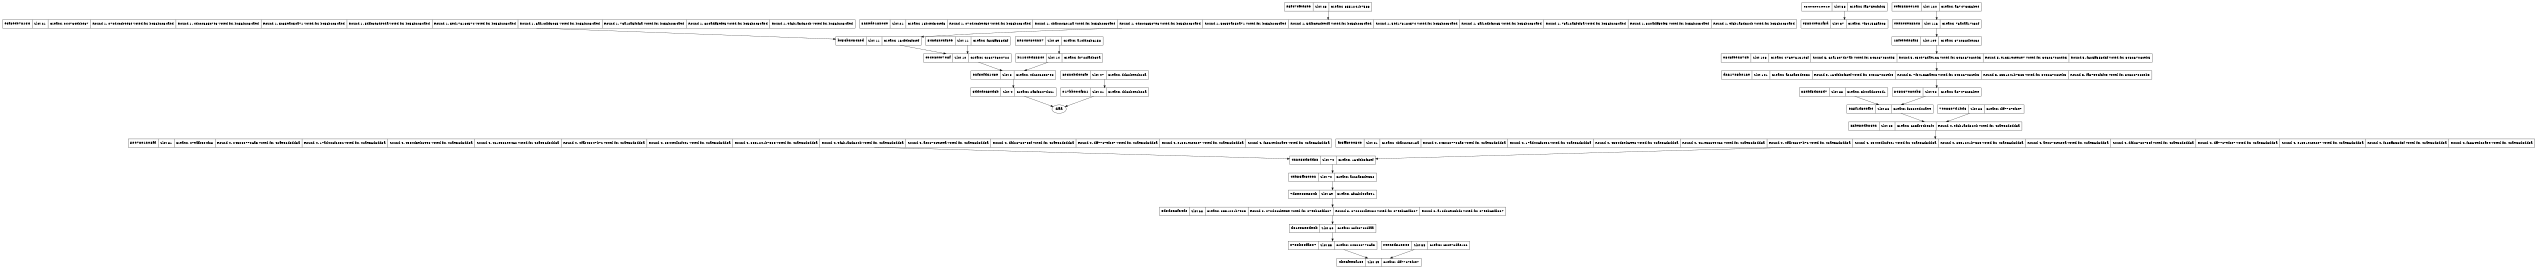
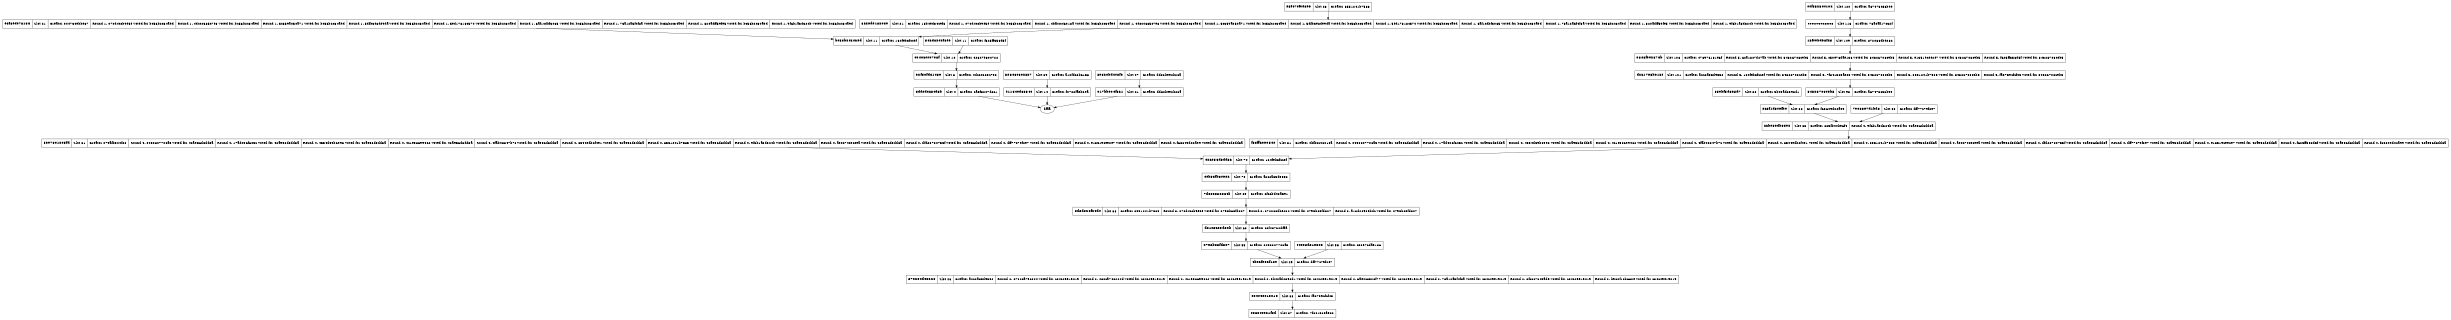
edge "b1164ed8334c" -> "92f60fd61489": now "b1164ed8334c" -> "dfaa"
node "570264d42228": added
